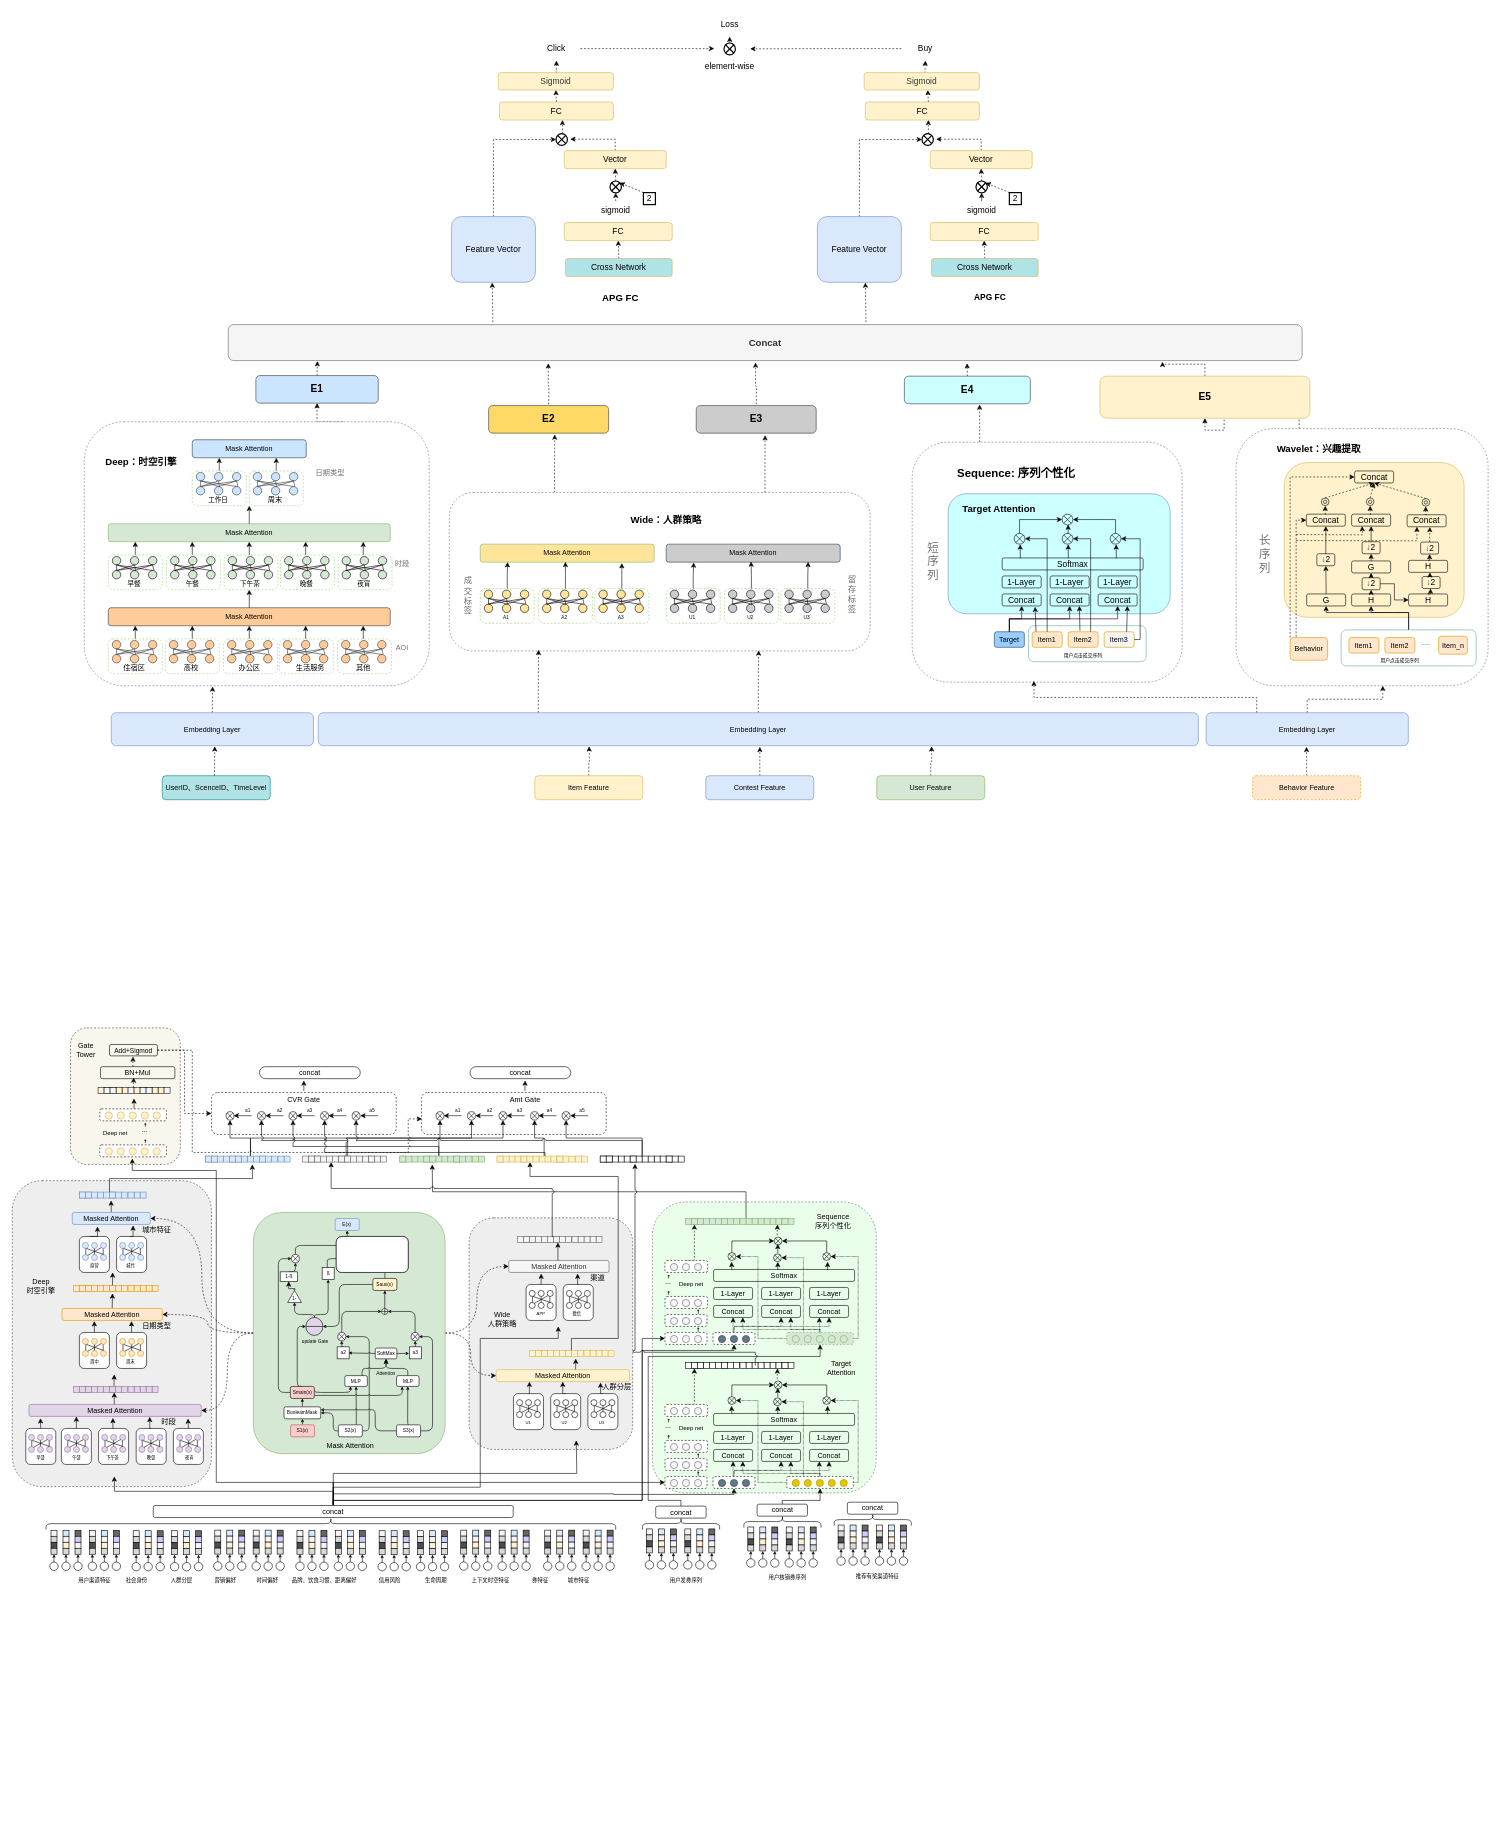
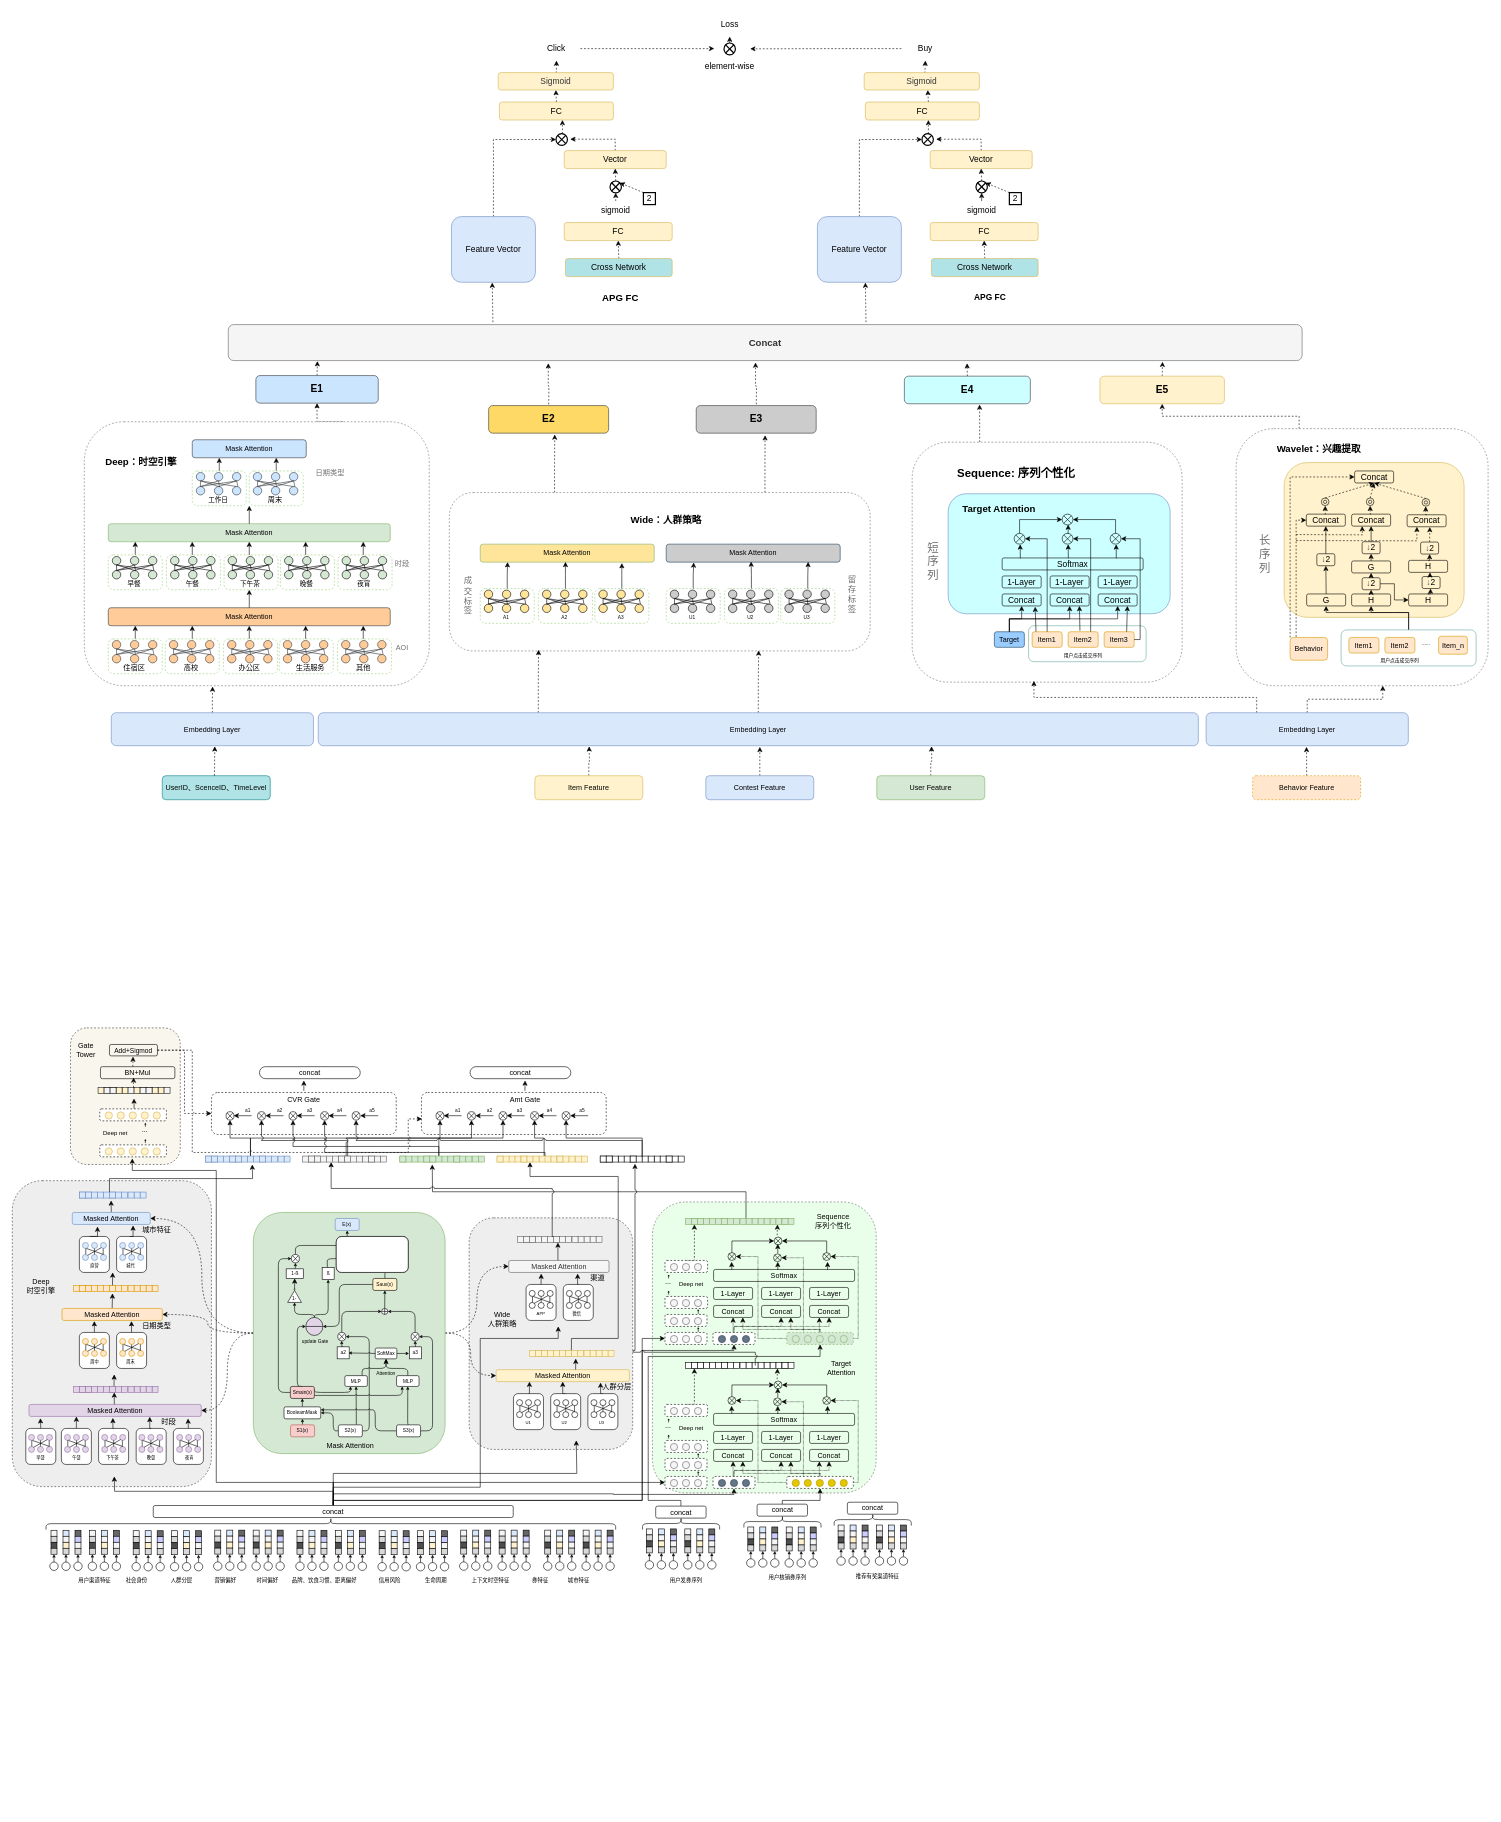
node "E5": size 210x42 -> 125x28
node "Item3": fillcolor #f5f5f5 -> #ffe6cc
node "1-ß": moved (289, 1277) -> (295, 1274)
